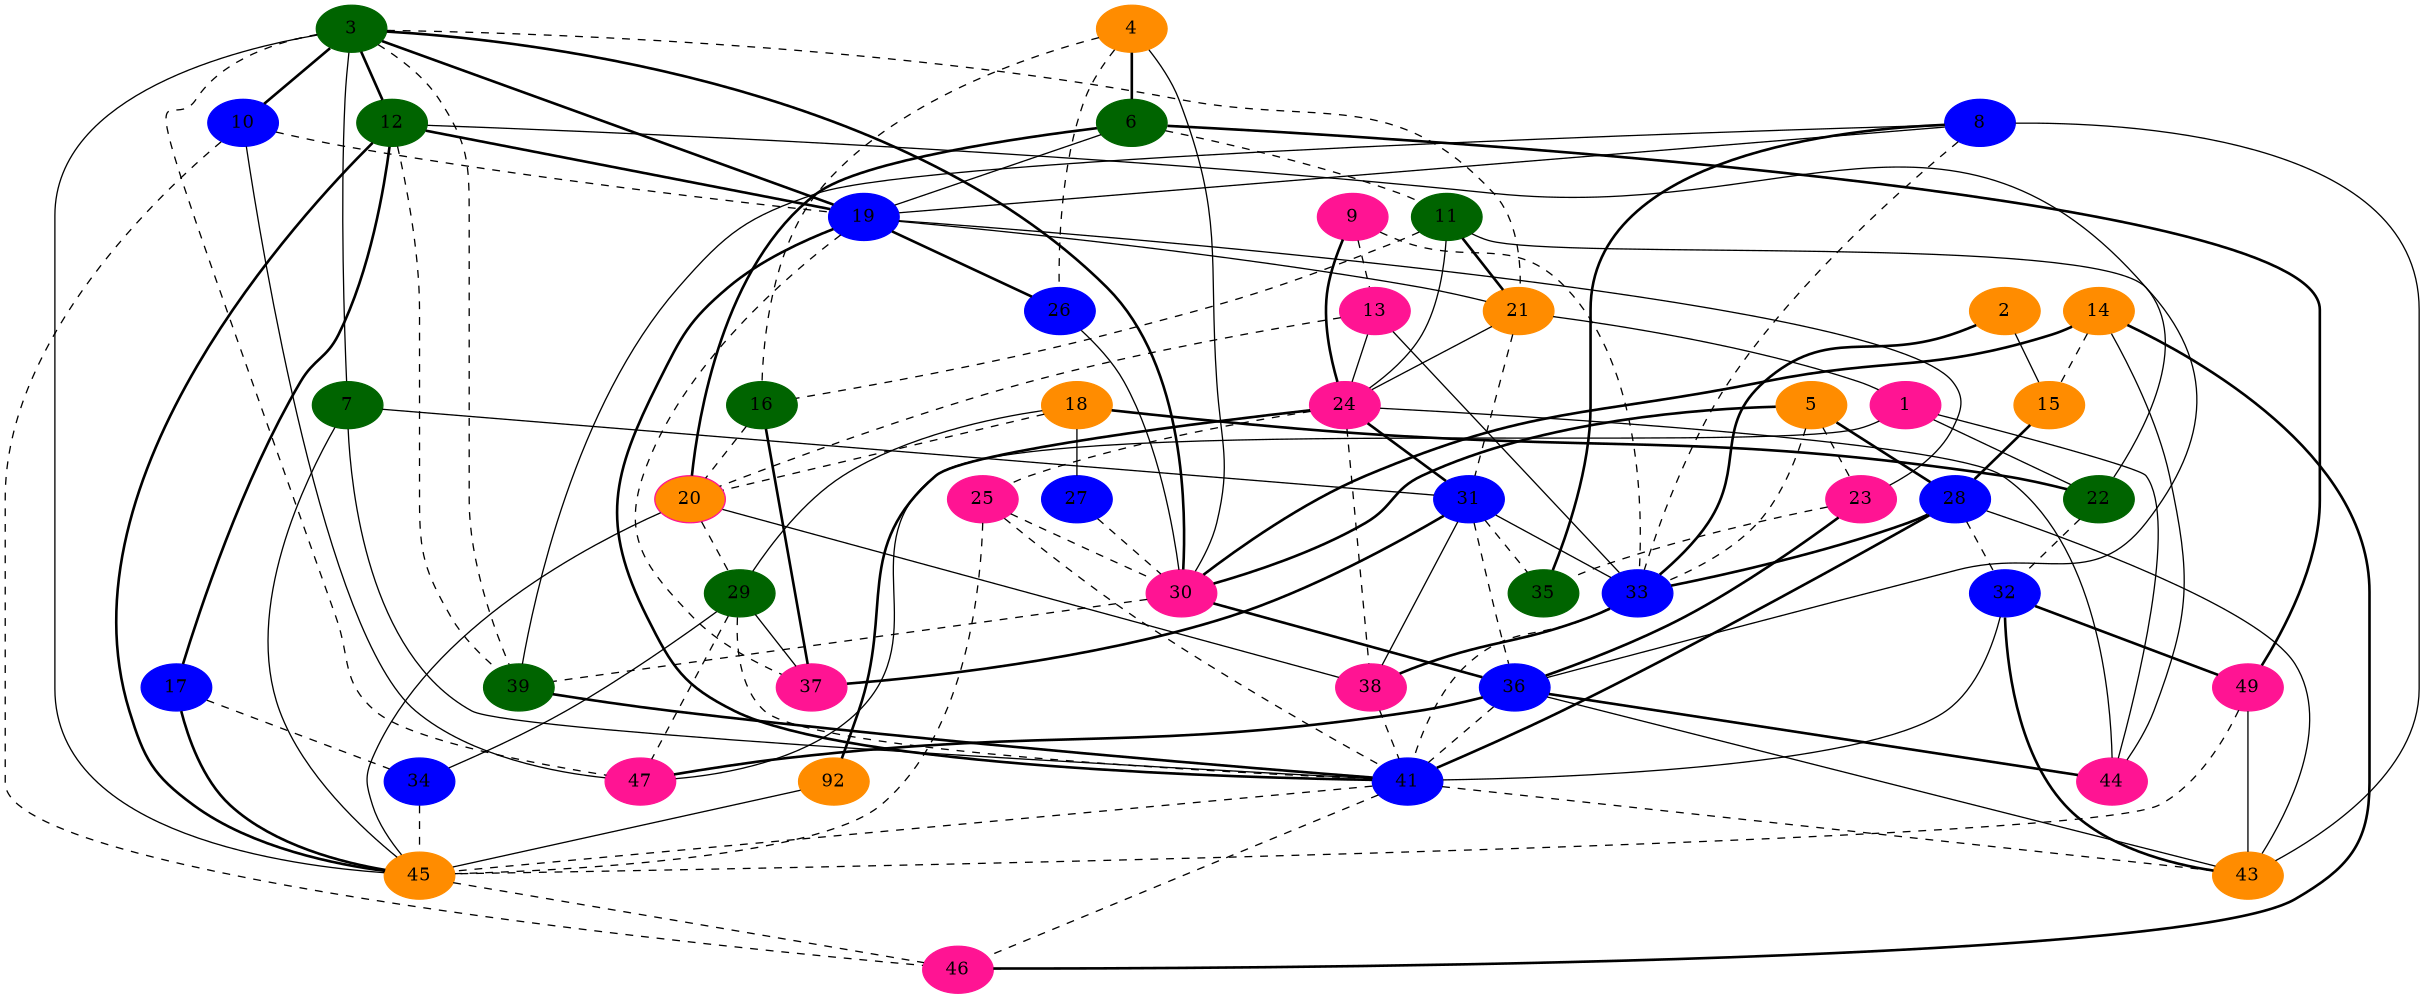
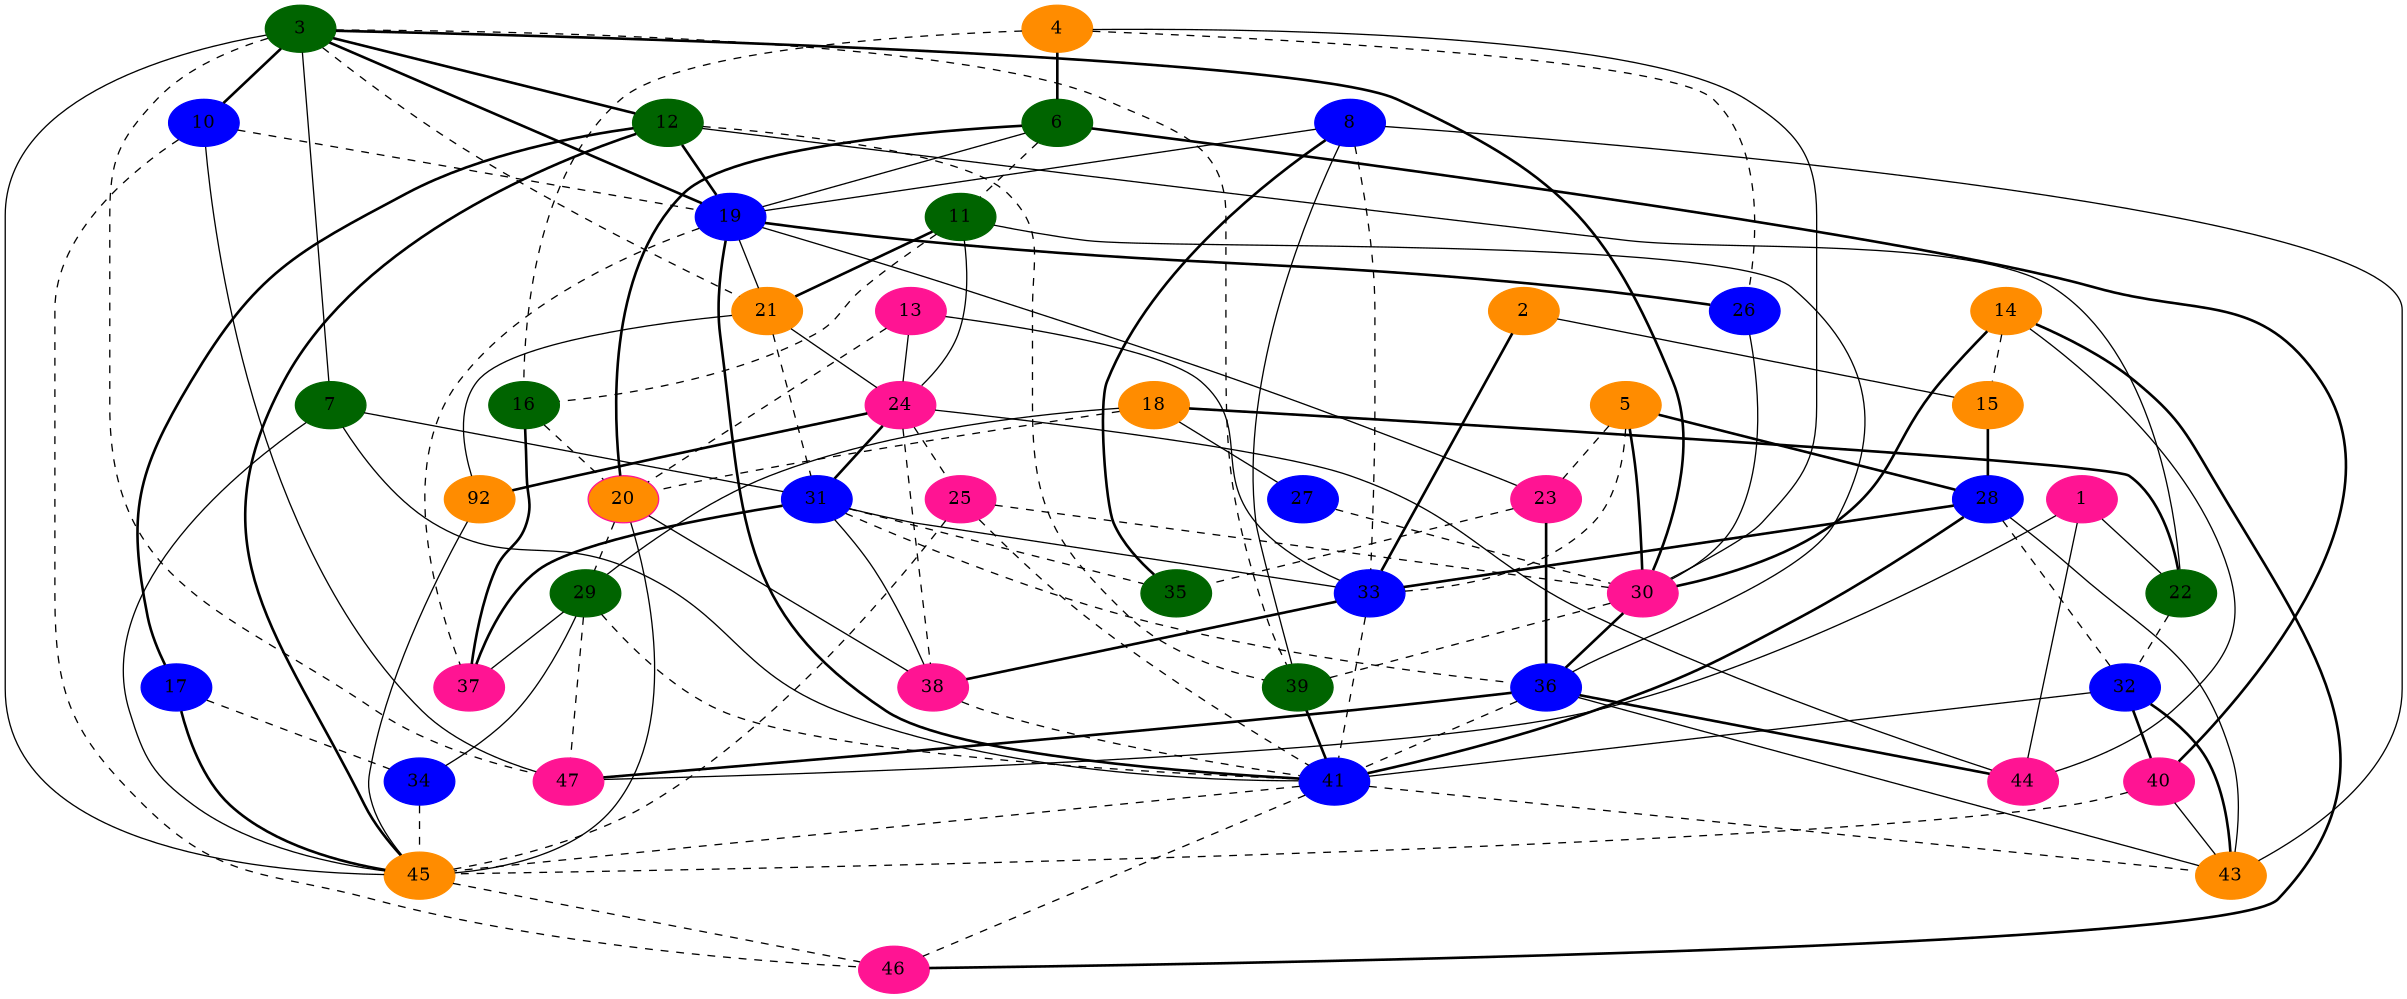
node "9": removed
edge "21" -- "1": now "21" -- "92"
node "49": label "49" -> "40"
